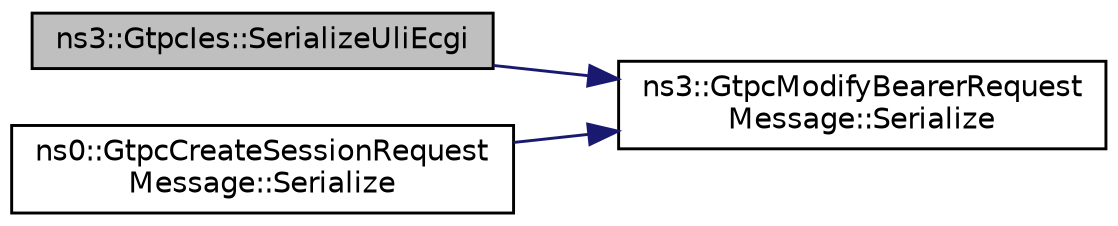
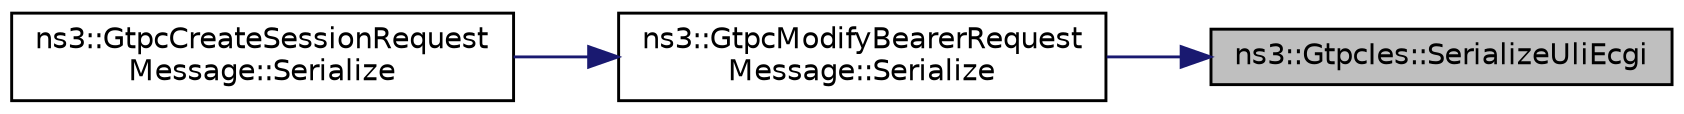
edge "ns3::GtpcIes::SerializeUliEcgi" -> "ns3::GtpcModifyBearerRequest Message::Serialize": reversed
node "ns0::GtpcCreateSessionRequest Message::Serialize": label "ns0::GtpcCreateSessionRequest Message::Serialize" -> "ns3::GtpcCreateSessionRequest Message::Serialize"
